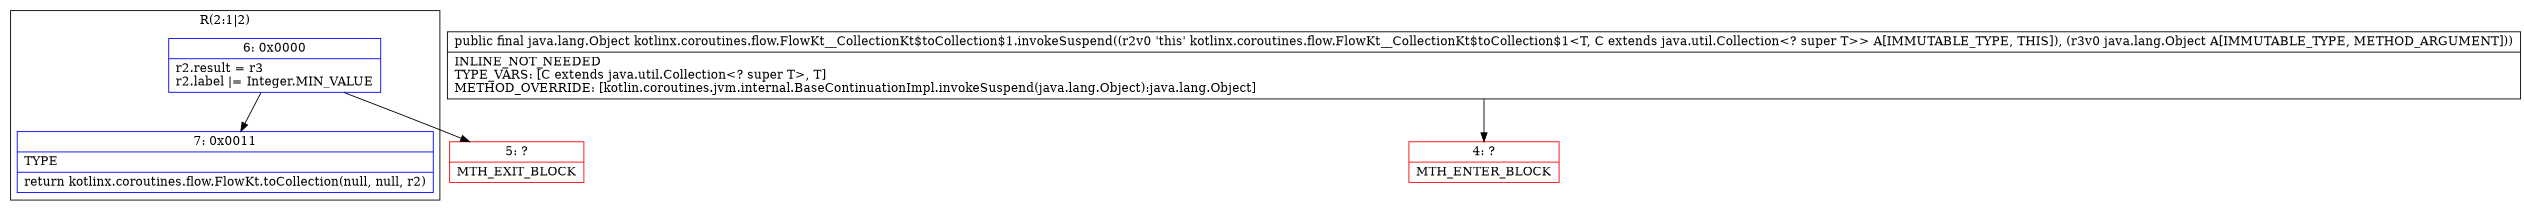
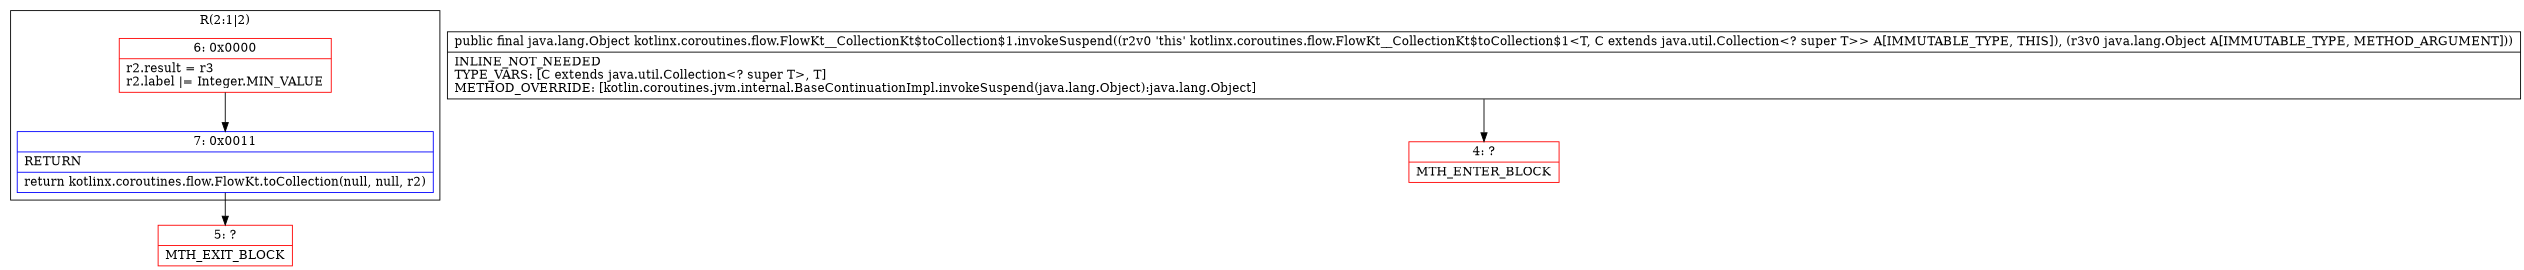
node "6: 0x0000": color blue -> red
edge "6: 0x0000" -> "5: ?": now "7: 0x0011" -> "5: ?"
node "7: 0x0011": text "TYPE" -> "RETURN"
